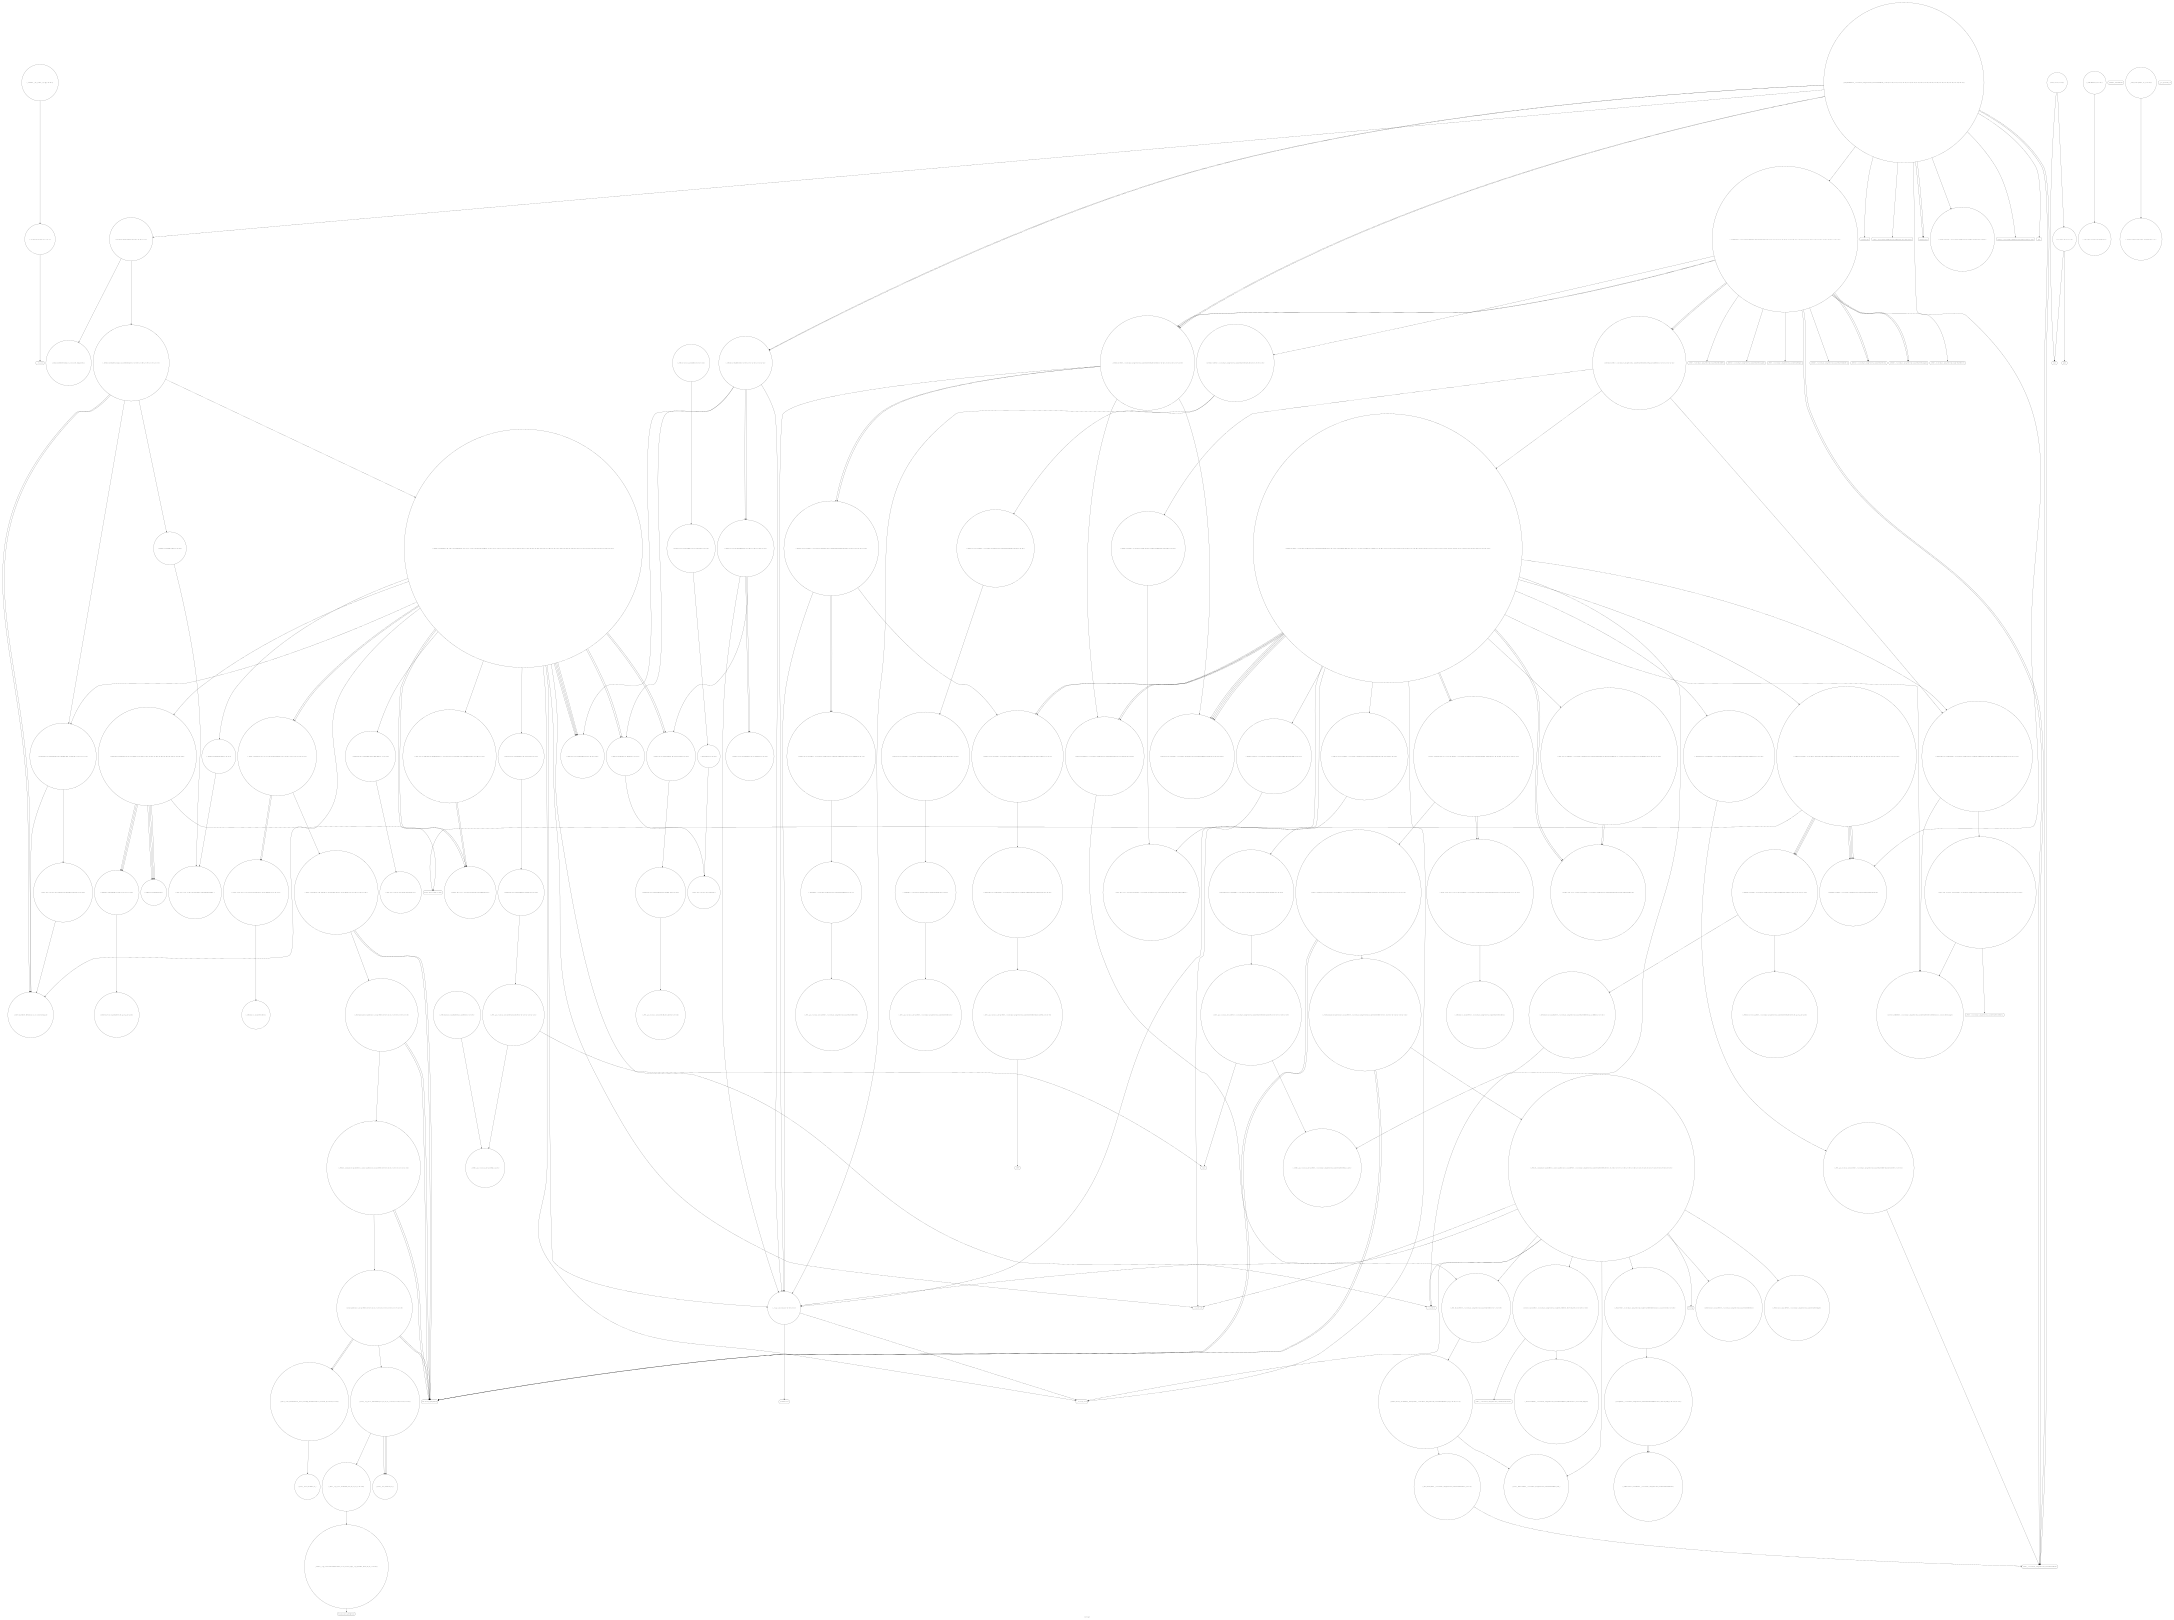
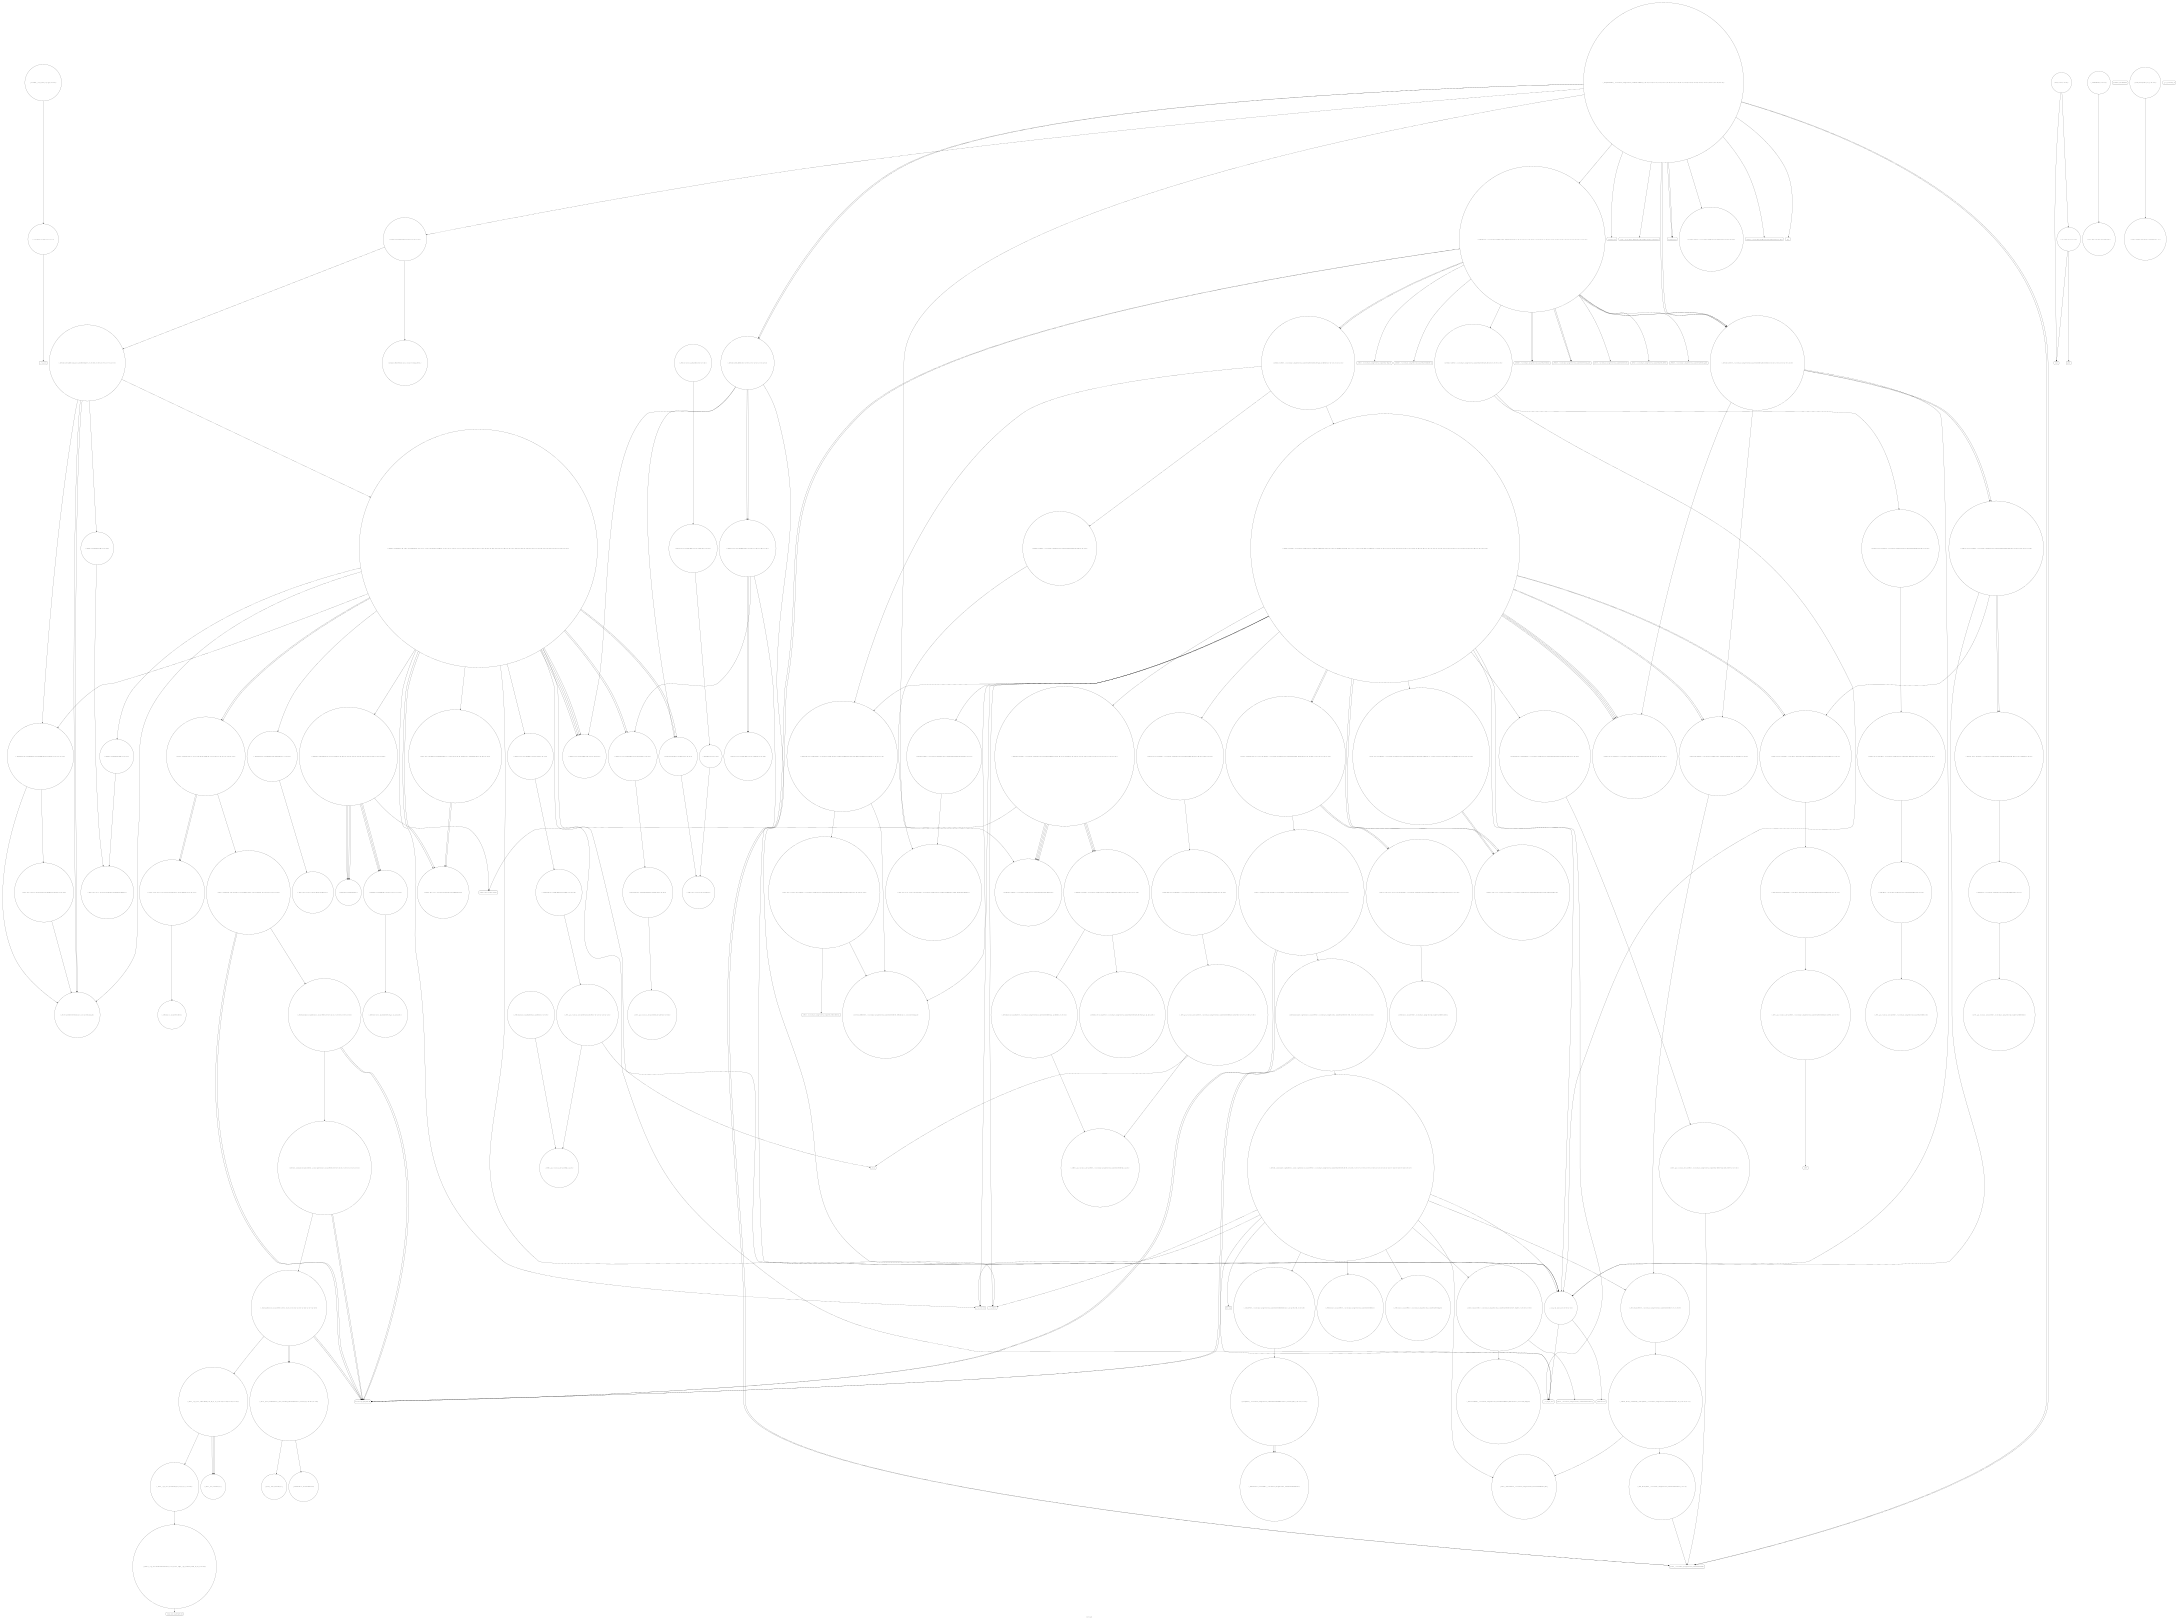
node "{_ZNKSt13move_iteratorIPiE4baseEv}": added
